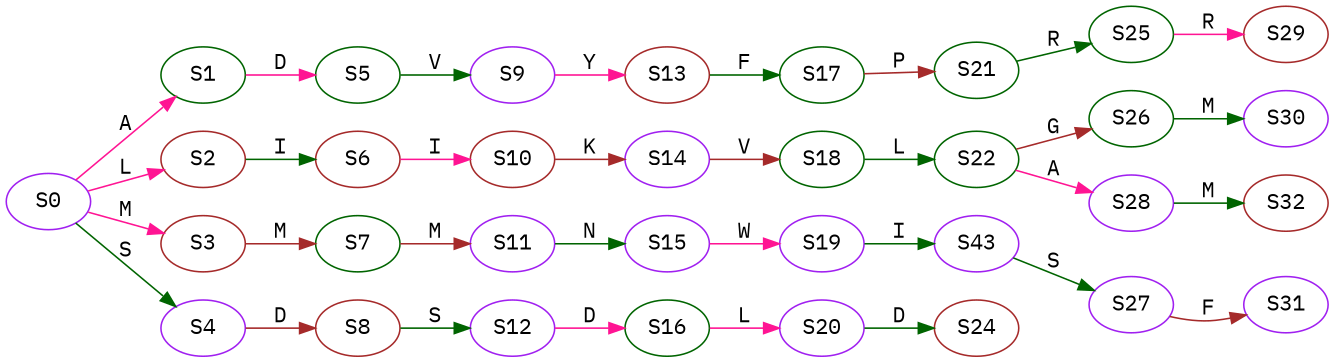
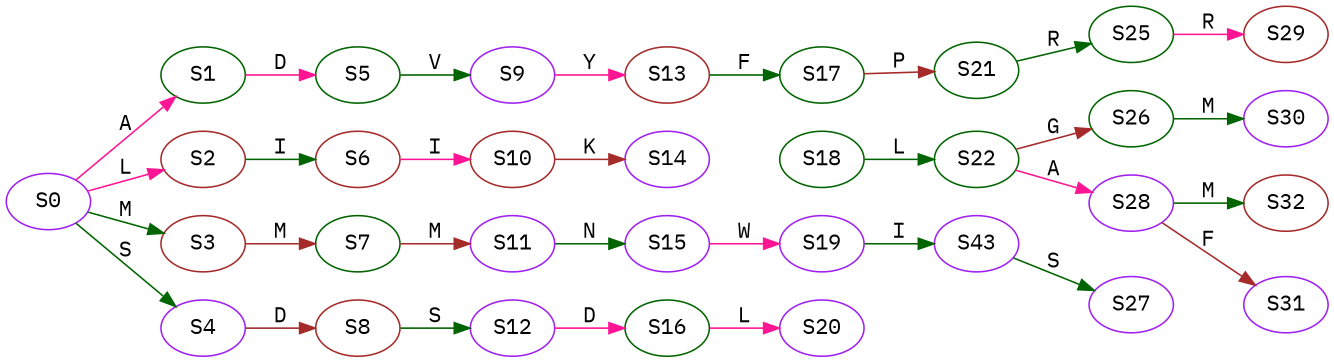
edge "S14" -> "S18": removed, label "V"
edge "S0" -> "S3": color deeppink -> darkgreen
edge "S27" -> "S31": now "S28" -> "S31"
node "S24": removed
